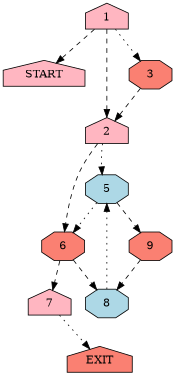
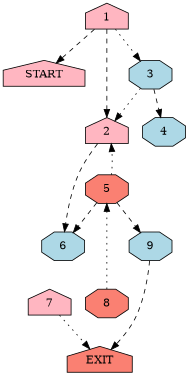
node "3": fillcolor salmon -> lightblue
edge "3" -> "2": style dashed -> dotted
node "4": added
edge "2" -> "5": reversed
node "5": fillcolor lightblue -> salmon
edge "5" -> "6": style dotted -> dashed
node "6": fillcolor salmon -> lightblue
node "9": fillcolor salmon -> lightblue
edge "6" -> "7": removed
edge "6" -> "8": removed
edge "9" -> "8": now "9" -> "EXIT"
node "8": fillcolor lightblue -> salmon
